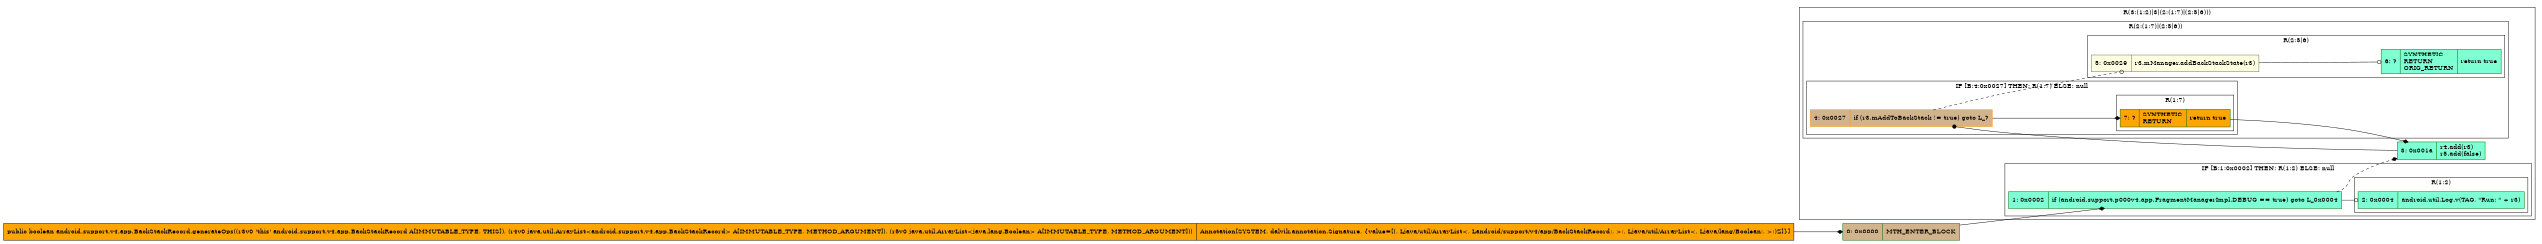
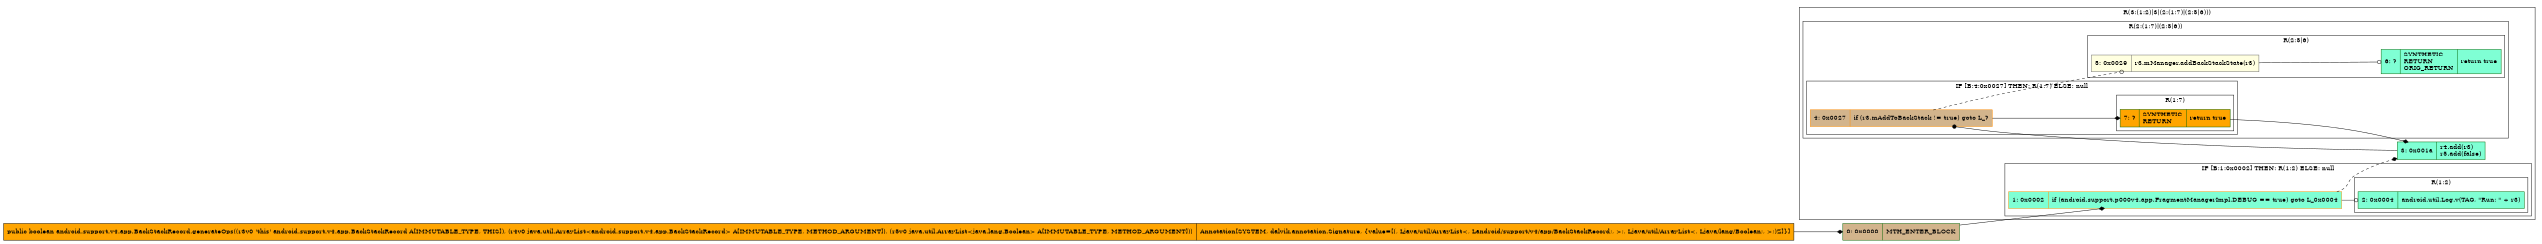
node "1: 0x0002": color darkgreen -> darkorange
